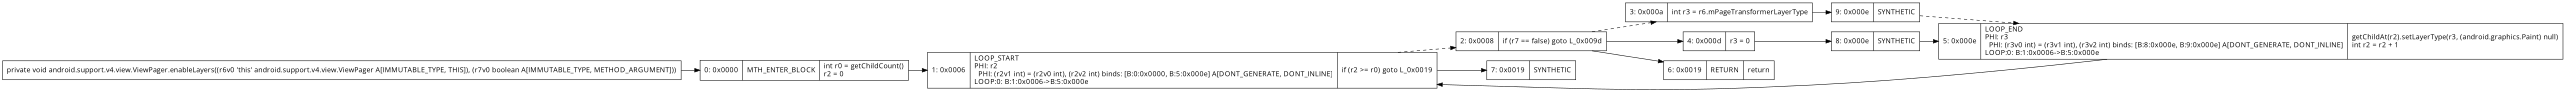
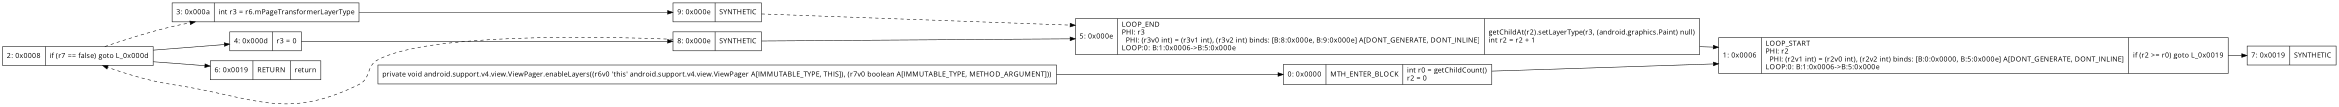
node "2: 0x0008": text "if (r7 == false) goto L_0x009d" -> "if (r7 == false) goto L_0x000d"
edge "1: 0x0006" -> "2: 0x0008": now "8: 0x000e" -> "2: 0x0008"
